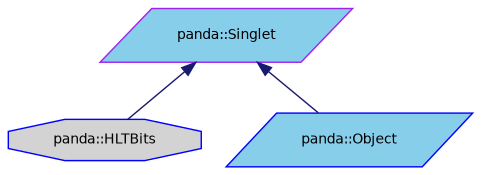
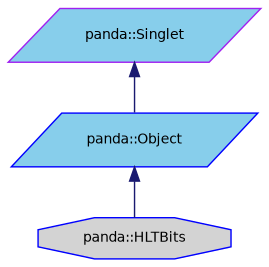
edge "panda::HLTBits" -> "panda::Singlet": now "panda::HLTBits" -> "panda::Object"
